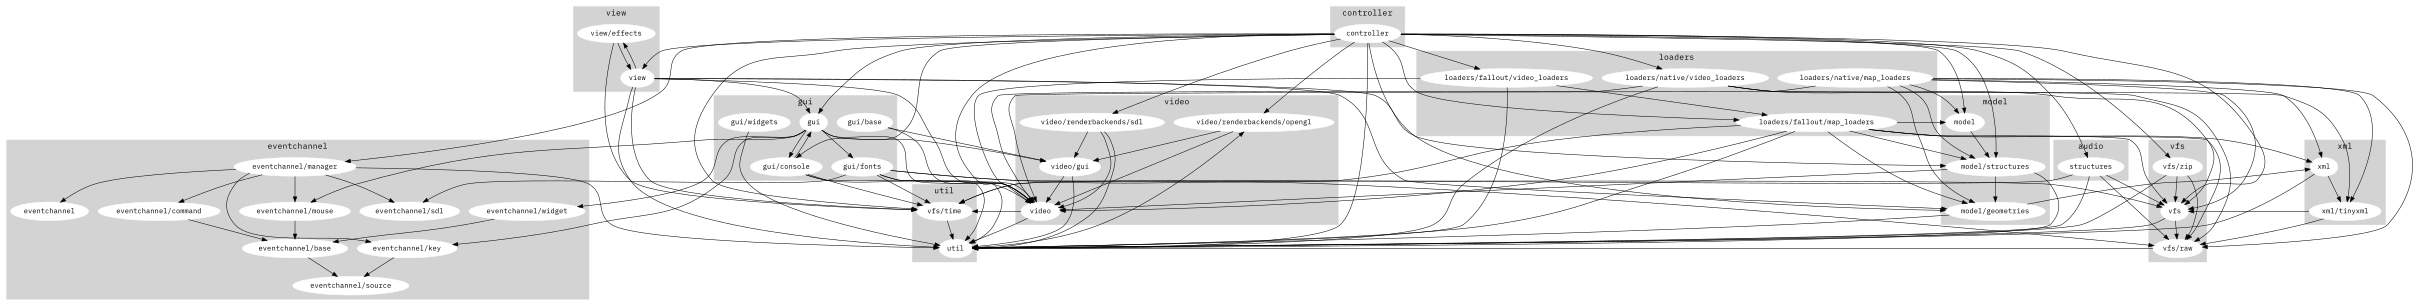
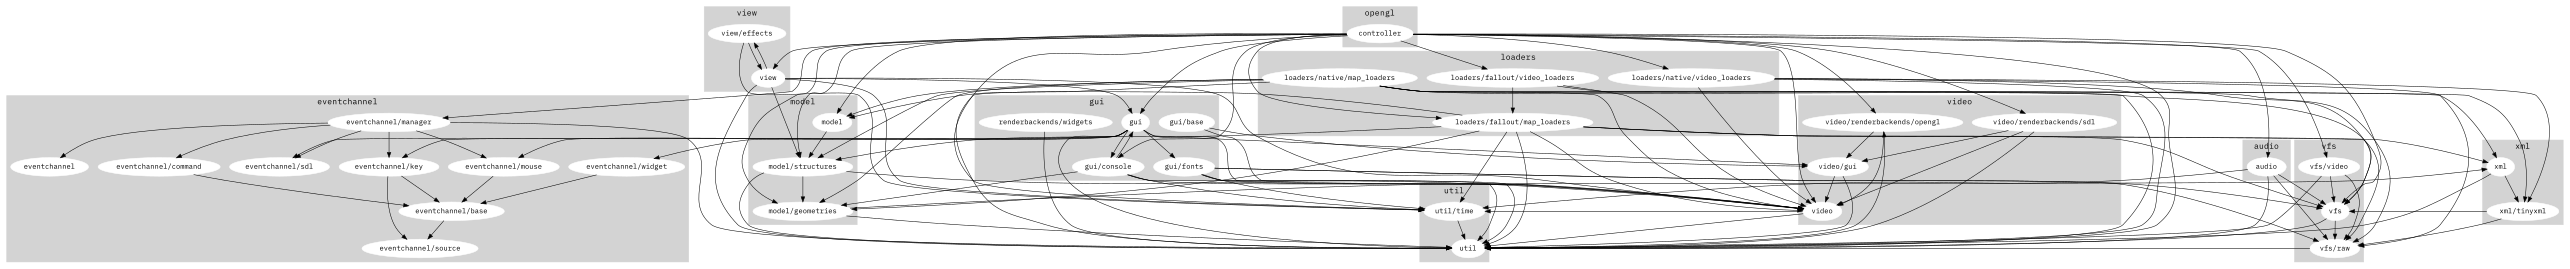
cluster "controller": label "controller" -> "opengl"
edge "view" -> "model/geometries": now "gui/console" -> "model/geometries"
node "gui/widgets": label "gui/widgets" -> "renderbackends/widgets"
node "structures": label "structures" -> "audio"
node "vfs/zip": label "vfs/zip" -> "vfs/video"
edge "gui/fonts" -> "eventchannel/sdl": now "gui" -> "eventchannel/sdl"
edge "eventchannel/key" -> "eventchannel/base": added
node "vfs/time": label "vfs/time" -> "util/time"
edge "loaders/native/map_loaders" -> "util": added
edge "gui" -> "util": added
